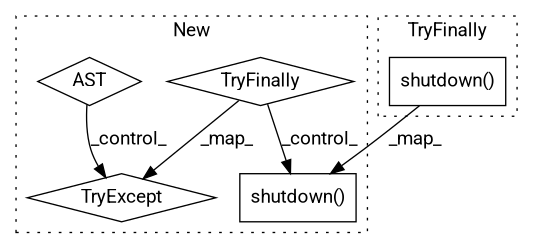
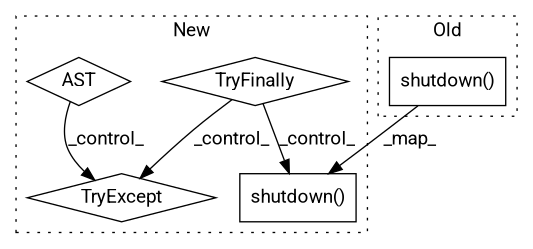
cluster "TryFinally": label "TryFinally" -> "Old"
edge "TryFinally" -> "TryExcept": label "_map_" -> "_control_"
